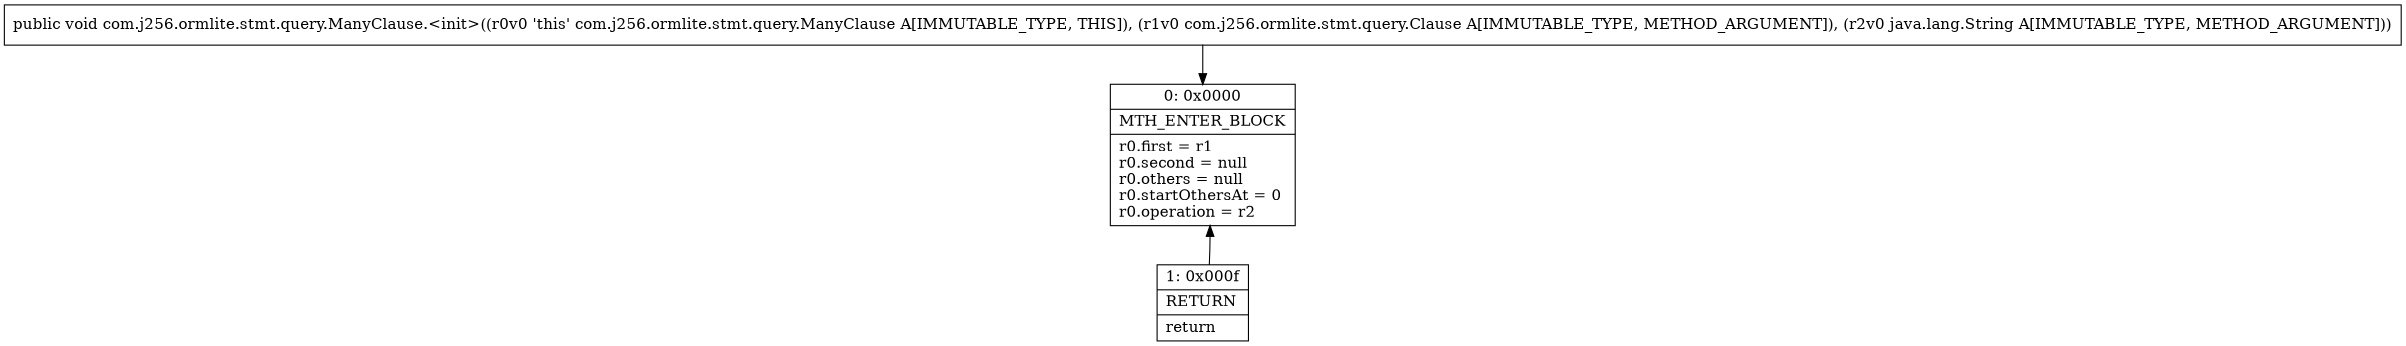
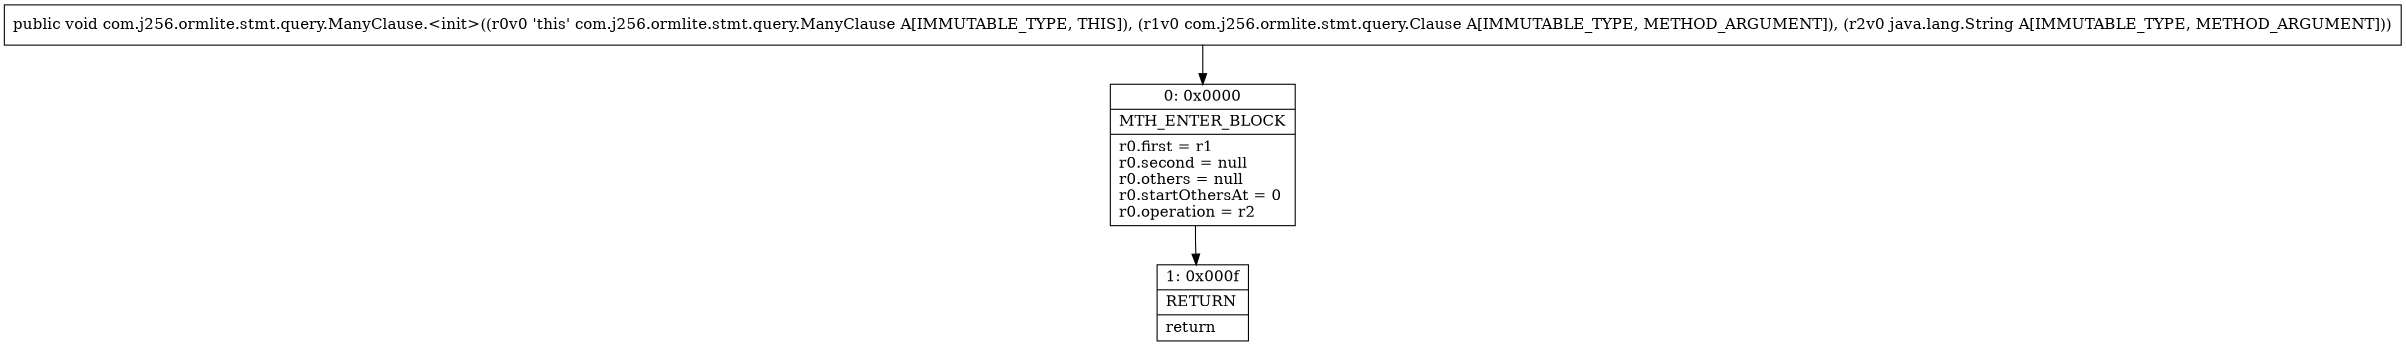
edge "1: 0x000f" -> "0: 0x0000": reversed
